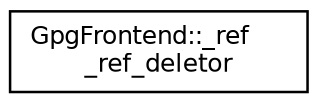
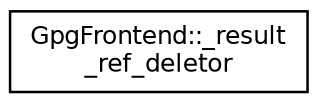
node "GpgFrontend::_ref _ref_deletor": label "GpgFrontend::_ref _ref_deletor" -> "GpgFrontend::_result _ref_deletor"
